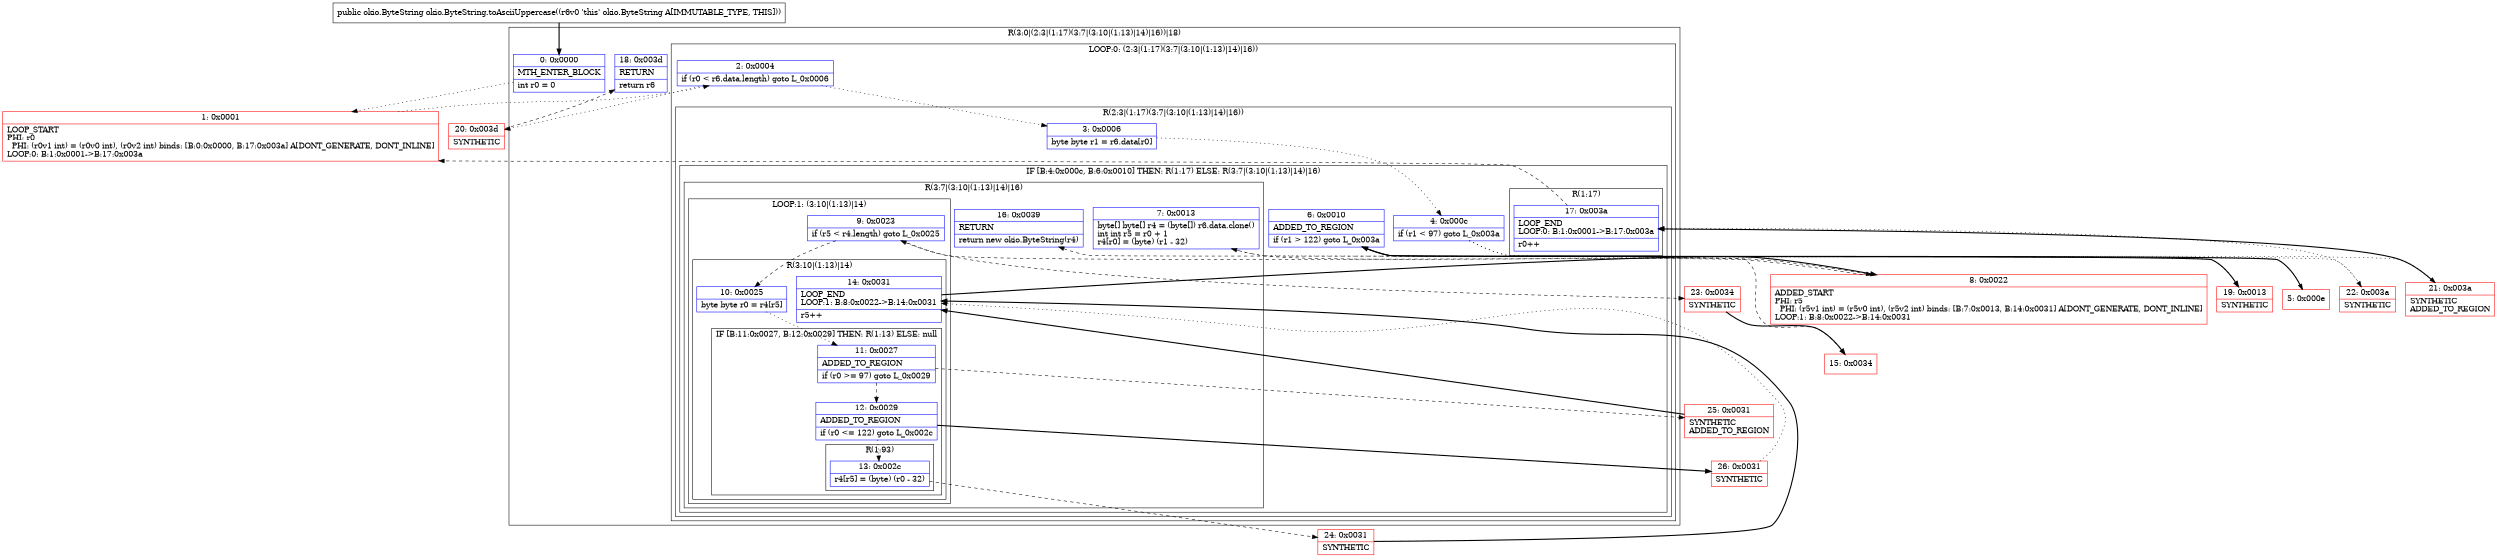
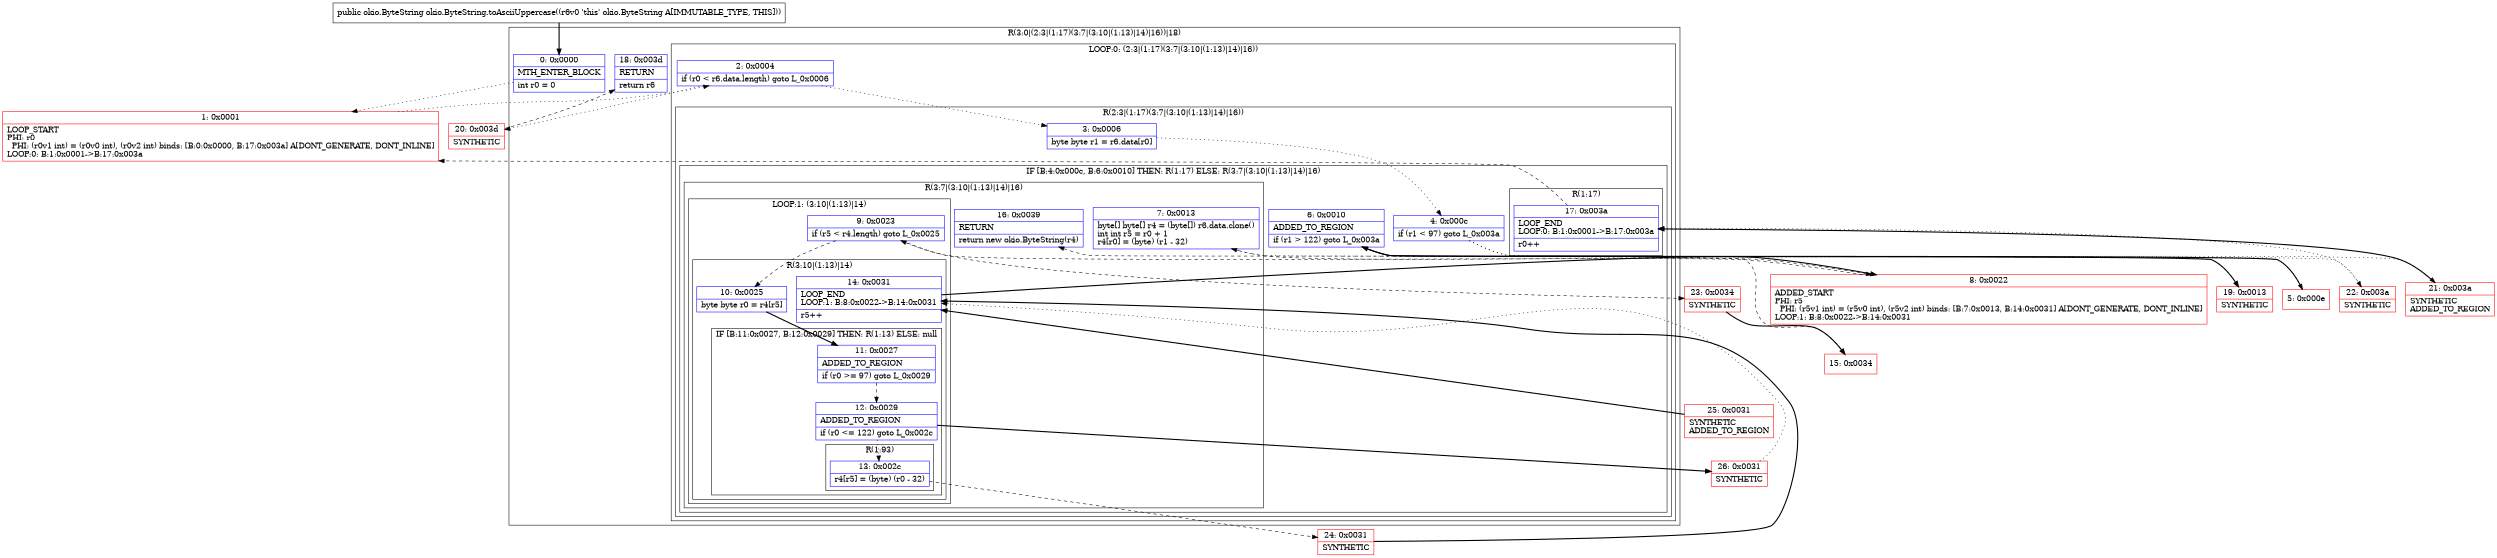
edge "10: 0x0025" -> "11: 0x0027": style dotted -> bold
edge "11: 0x0027" -> "25: 0x0031": removed
